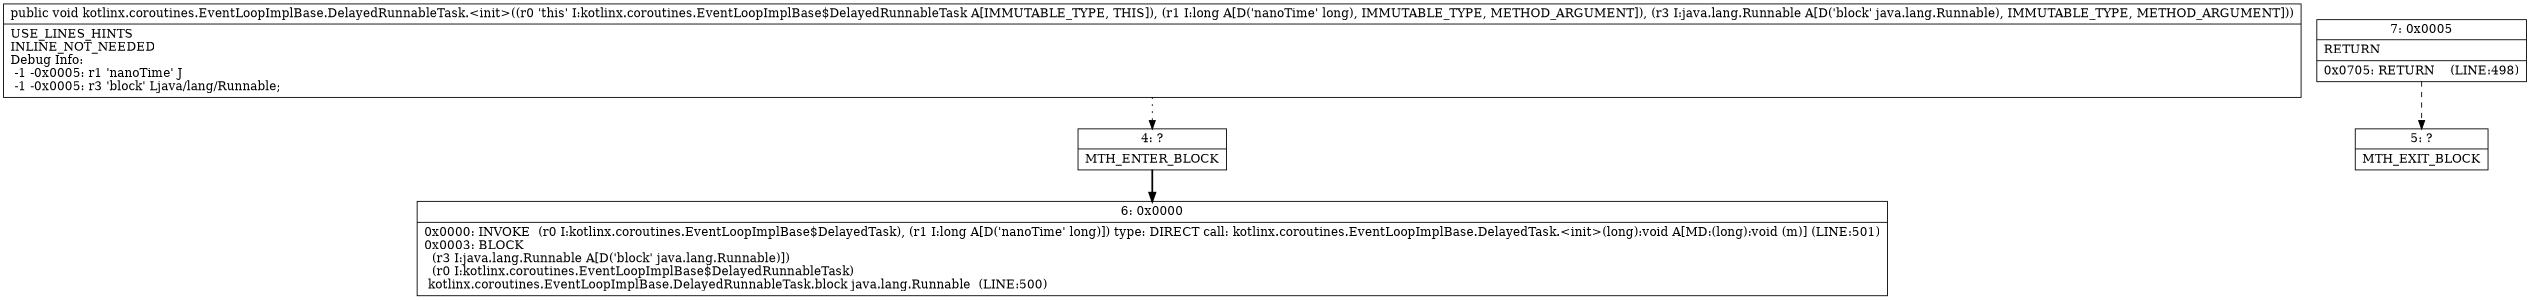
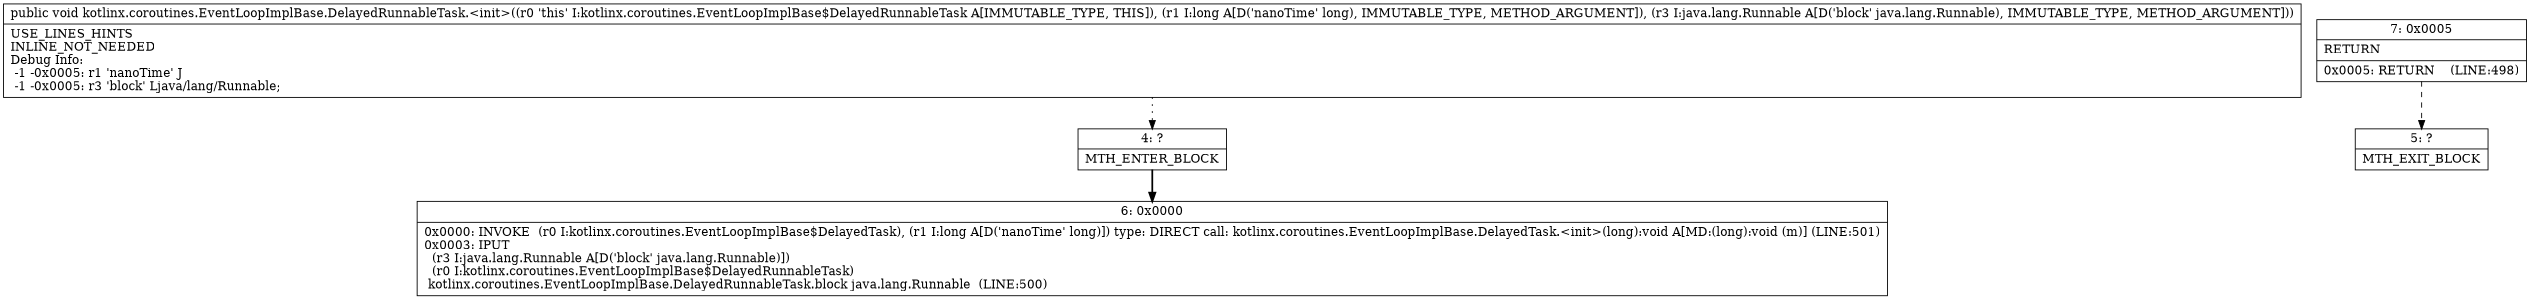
node "7: 0x0005": text "0x0705: RETURN    (LINE:498)" -> "0x0005: RETURN    (LINE:498)"
node "6: 0x0000": text "0x0003: BLOCK" -> "0x0003: IPUT"
